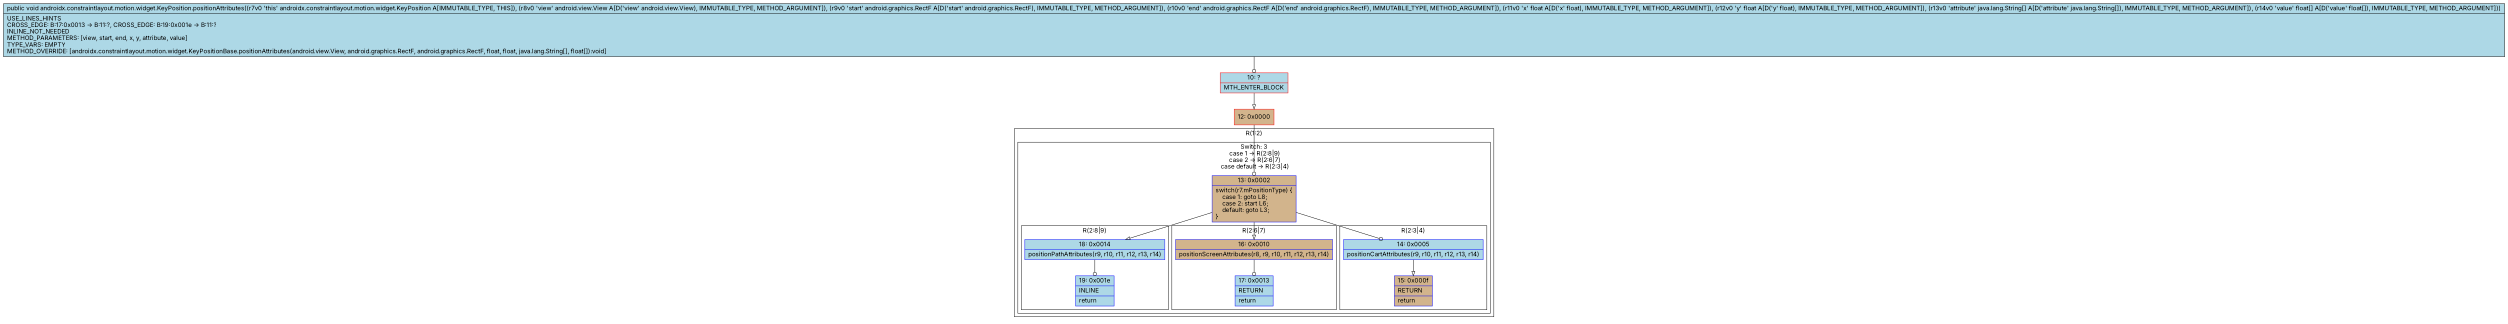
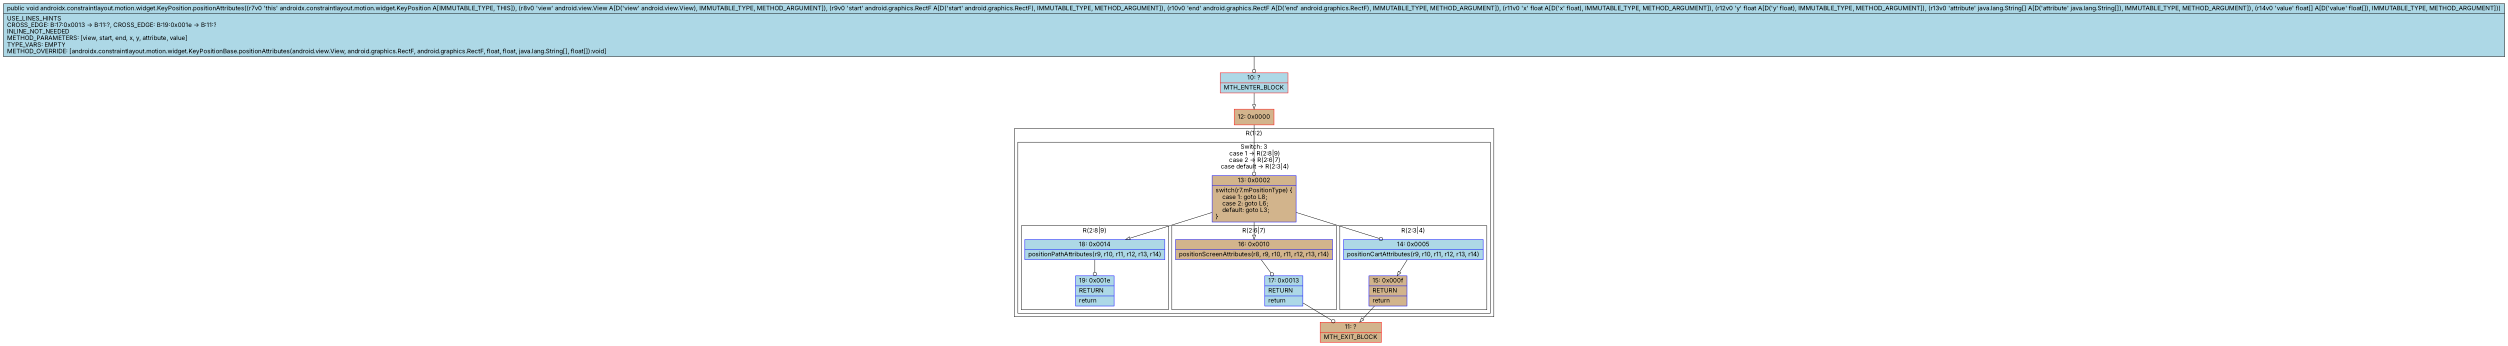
node "13: 0x0002": text "case 2: start L6;" -> "case 2: goto L6;"
node "19: 0x001e": text "INLINE" -> "RETURN"
node "11: ?": added
